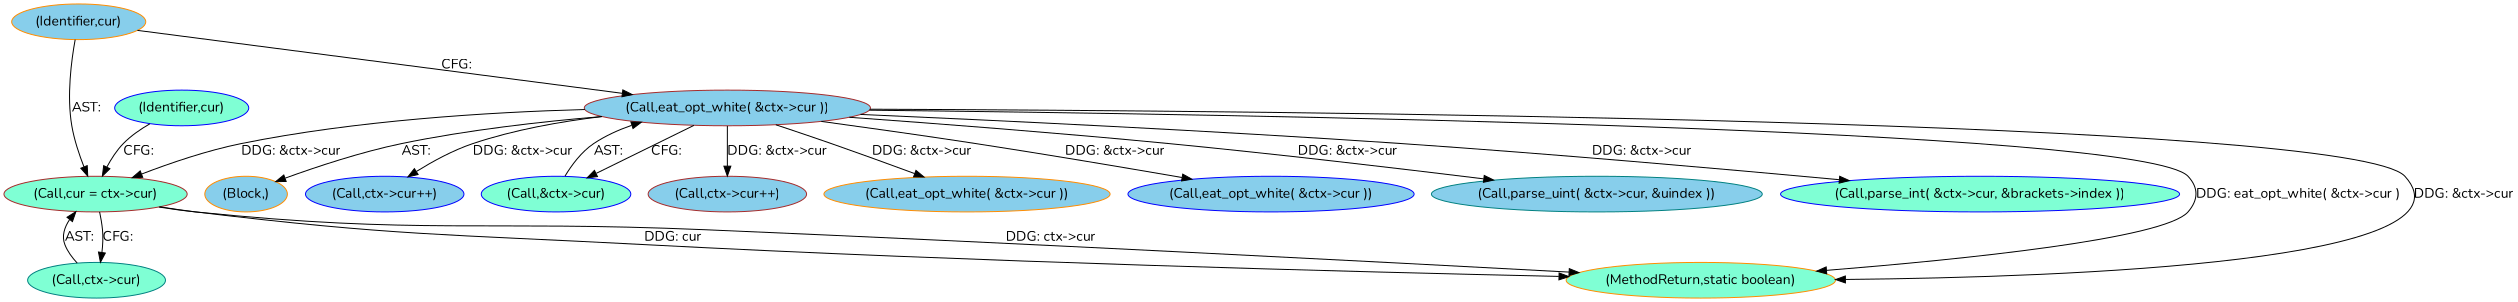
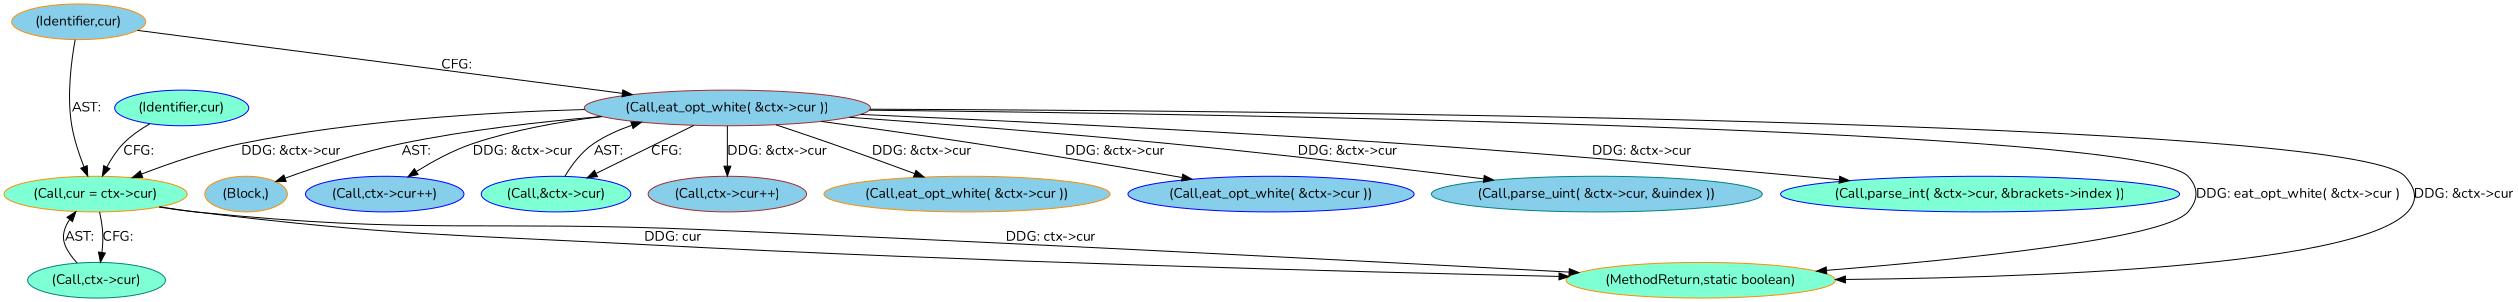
node "(Call,cur = ctx->cur)": color brown -> darkorange
